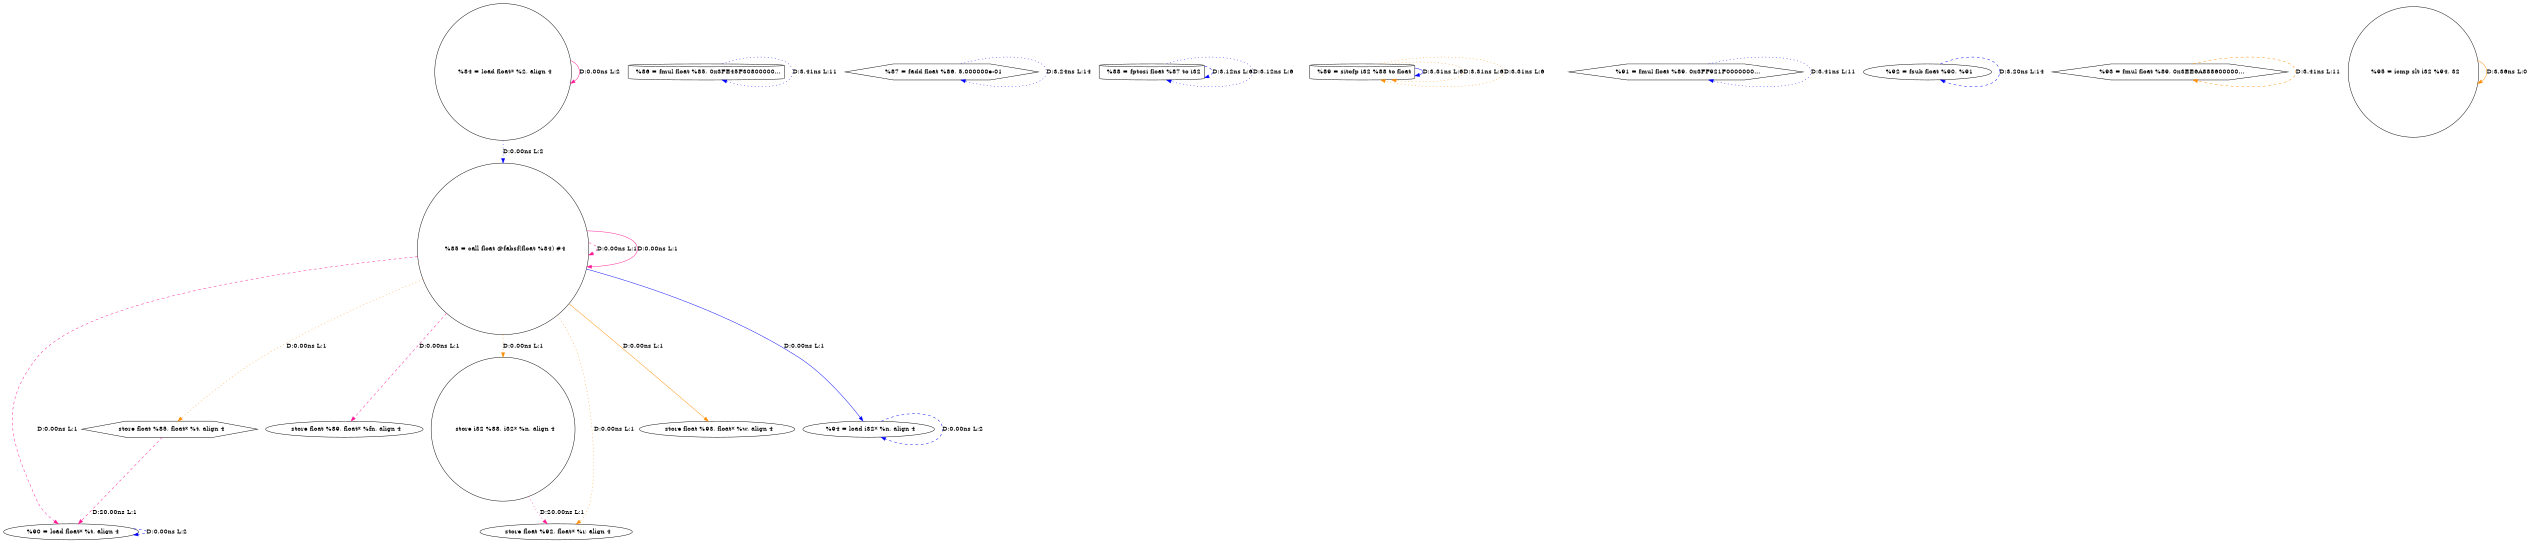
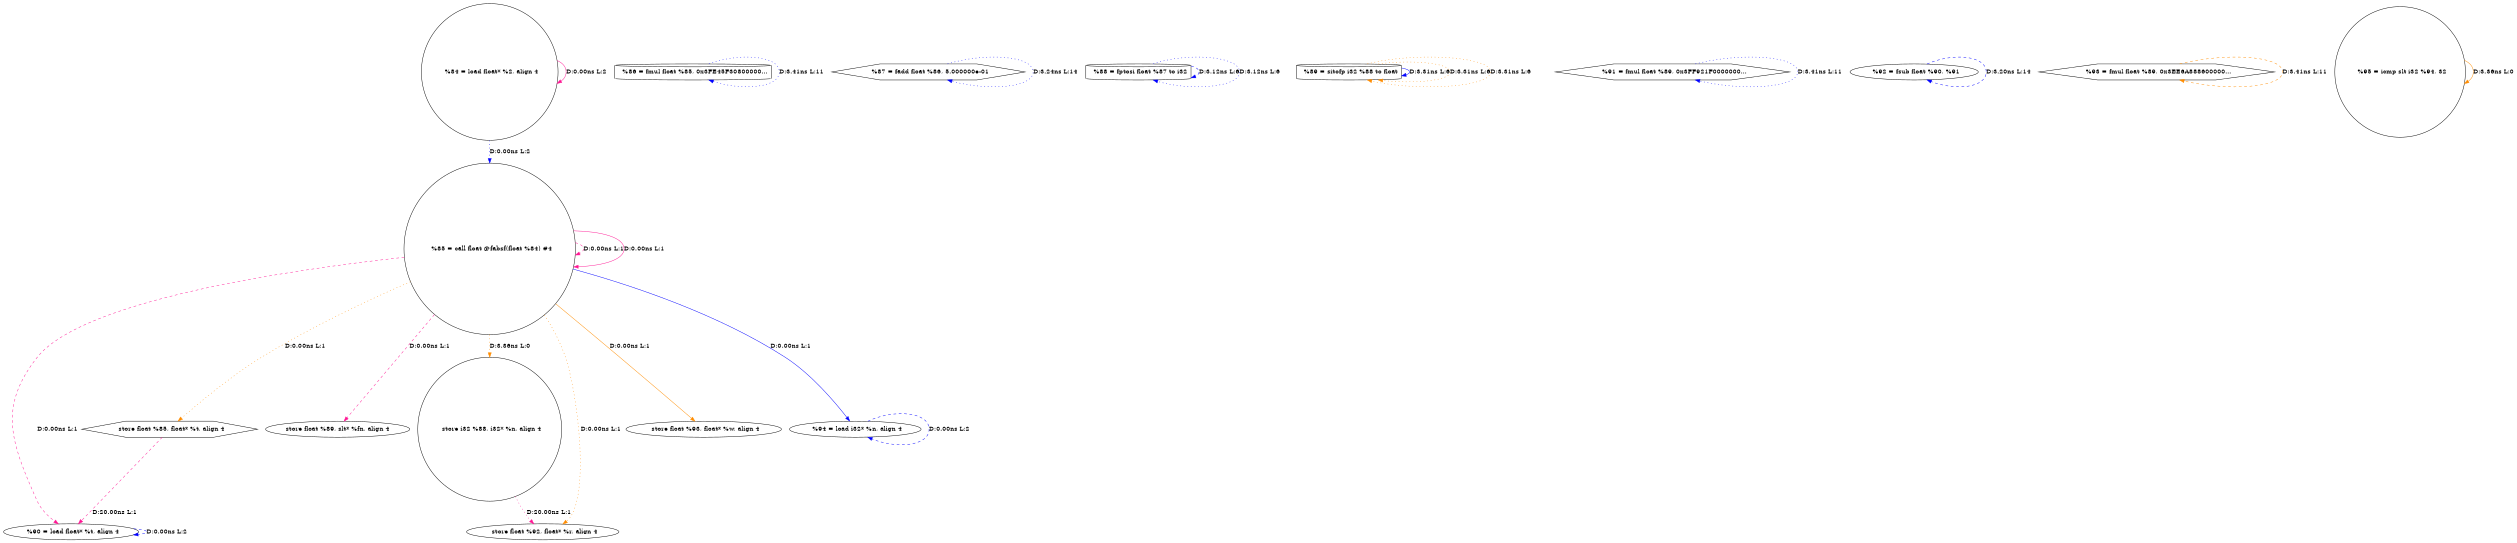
edge "%85 = call float @fabsf(float %84) #4" -> "store i32 %88, i32* %n, align 4": label "D:0.00ns L:1" -> "D:3.36ns L:0"
node "store float %89, float* %fn, align 4": label "store float %89, float* %fn, align 4" -> "store float %89, slt* %fn, align 4"
